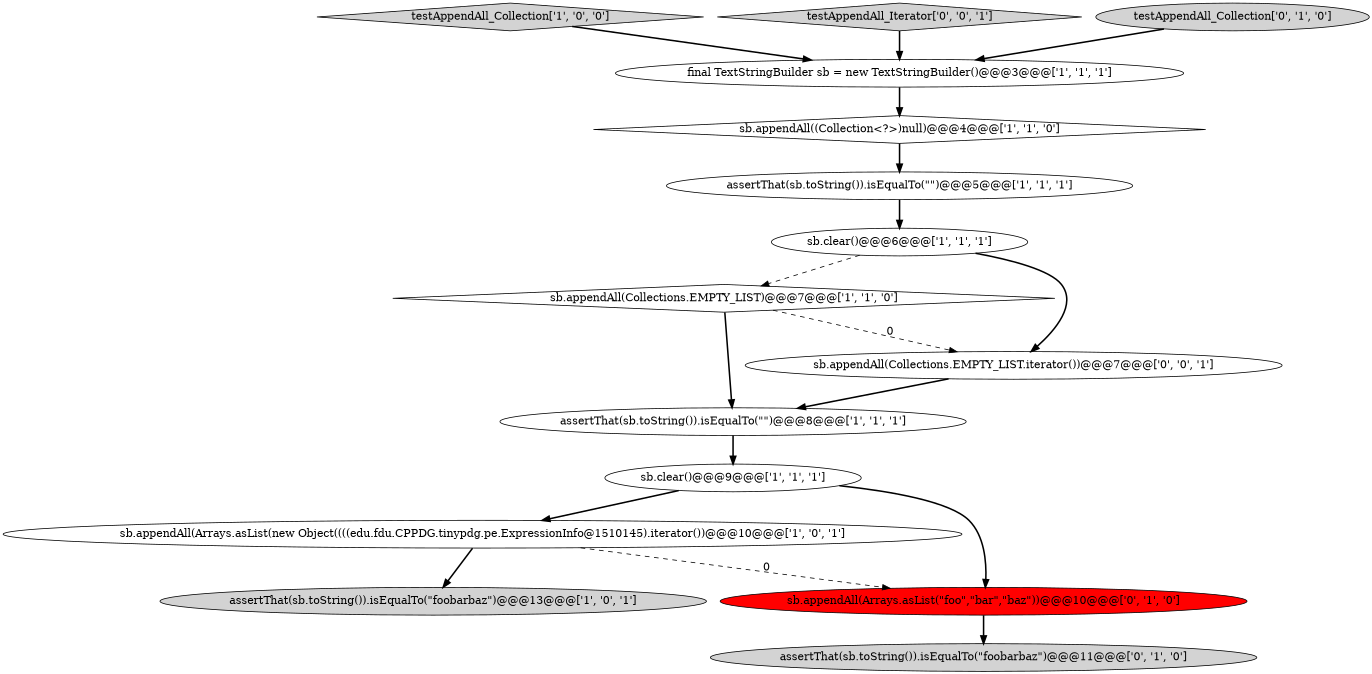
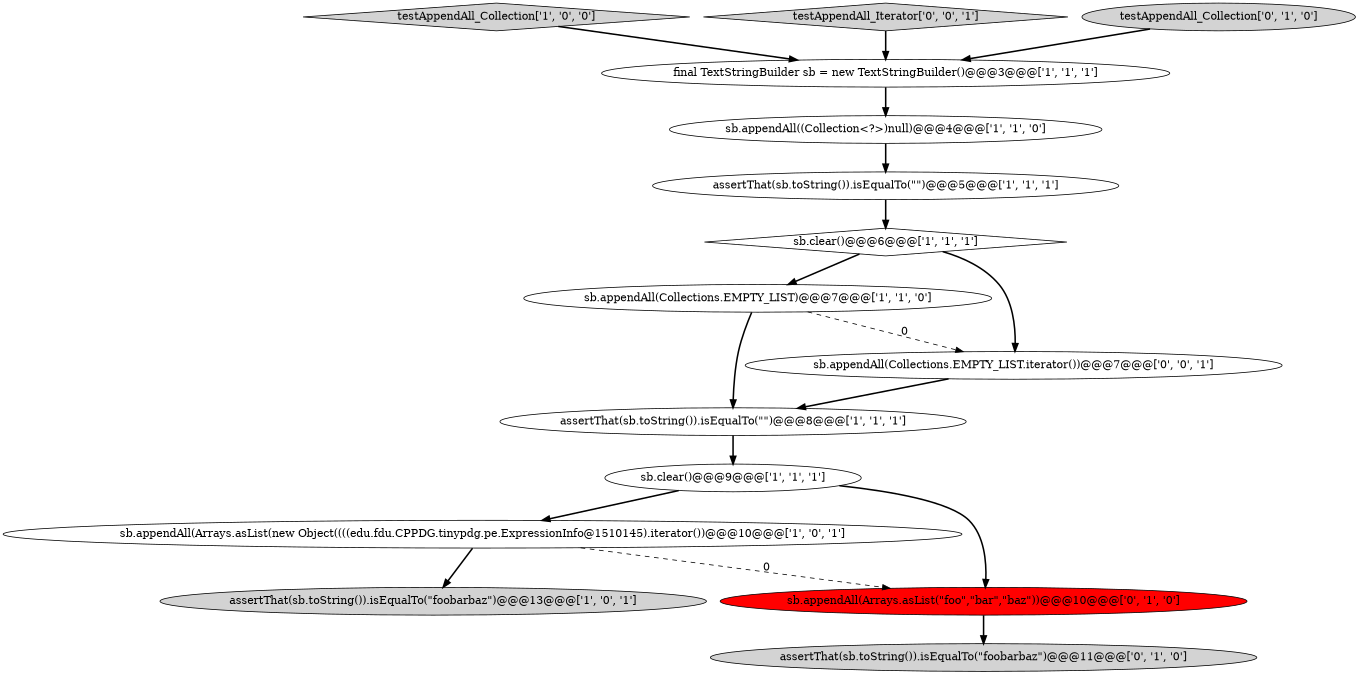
node "sb.appendAll((Collection<?>)null)@@@4@@@['1', '1', '0']": shape diamond -> ellipse
node "sb.clear()@@@6@@@['1', '1', '1']": shape ellipse -> diamond
edge "sb.clear()@@@6@@@['1', '1', '1']" -> "sb.appendAll(Collections.EMPTY_LIST)@@@7@@@['1', '1', '0']": style dashed -> bold
node "sb.appendAll(Collections.EMPTY_LIST)@@@7@@@['1', '1', '0']": shape diamond -> ellipse
